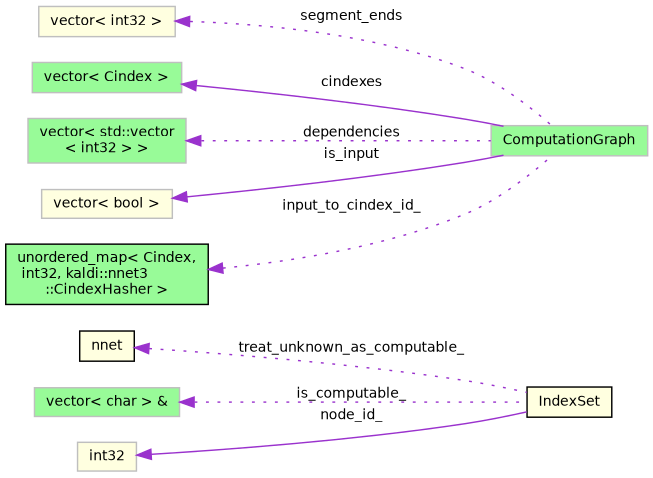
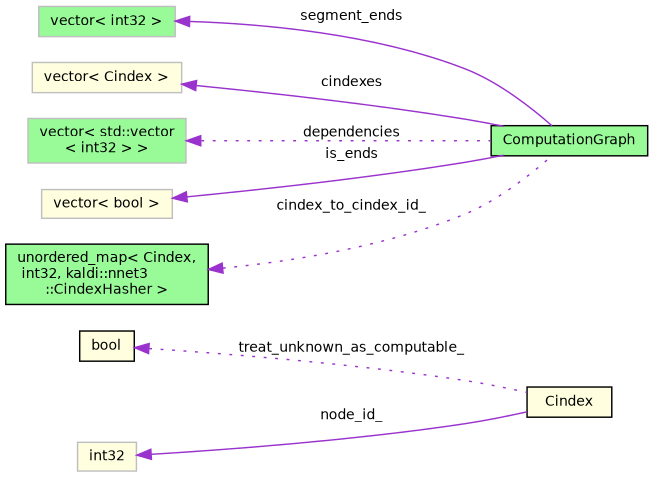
node "vector< int32 >": fillcolor lightyellow -> palegreen
edge "ComputationGraph" -> "vector< int32 >": style dotted -> solid
node "vector< Cindex >": fillcolor palegreen -> lightyellow
node "ComputationGraph": color grey75 -> black
edge "ComputationGraph" -> "vector< bool >": label " is_input" -> " is_ends"
edge "ComputationGraph" -> "unordered_map< Cindex, int32, kaldi::nnet3 ::CindexHasher >": label " input_to_cindex_id_" -> " cindex_to_cindex_id_"
node "nnet": label "nnet" -> "bool"
node "vector< char > &": removed
node "IndexSet": label "IndexSet" -> "Cindex"
